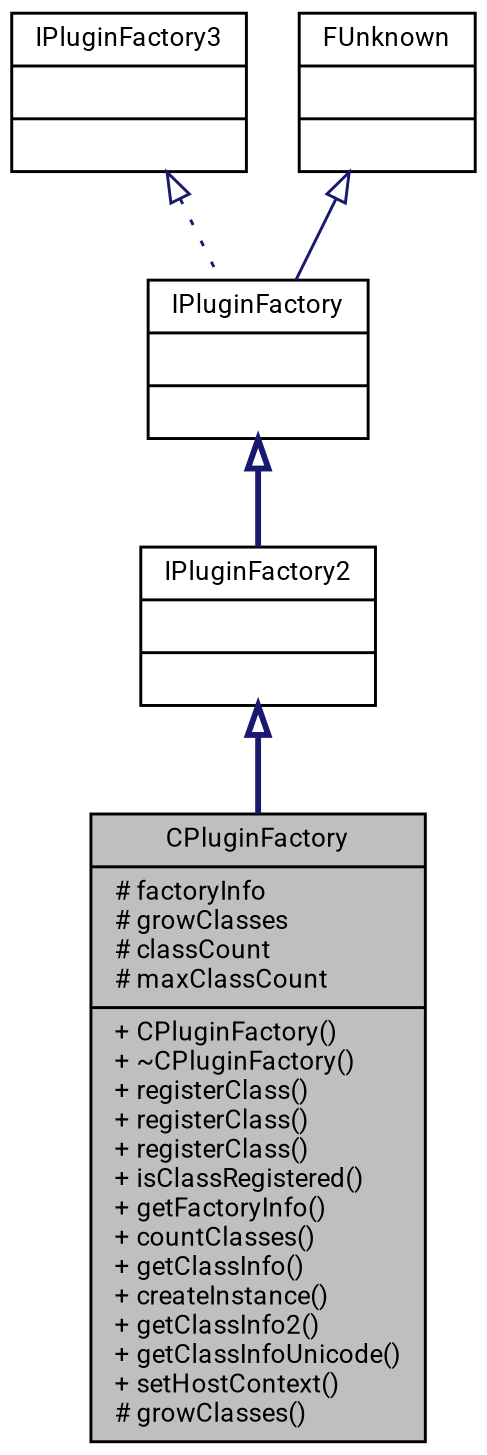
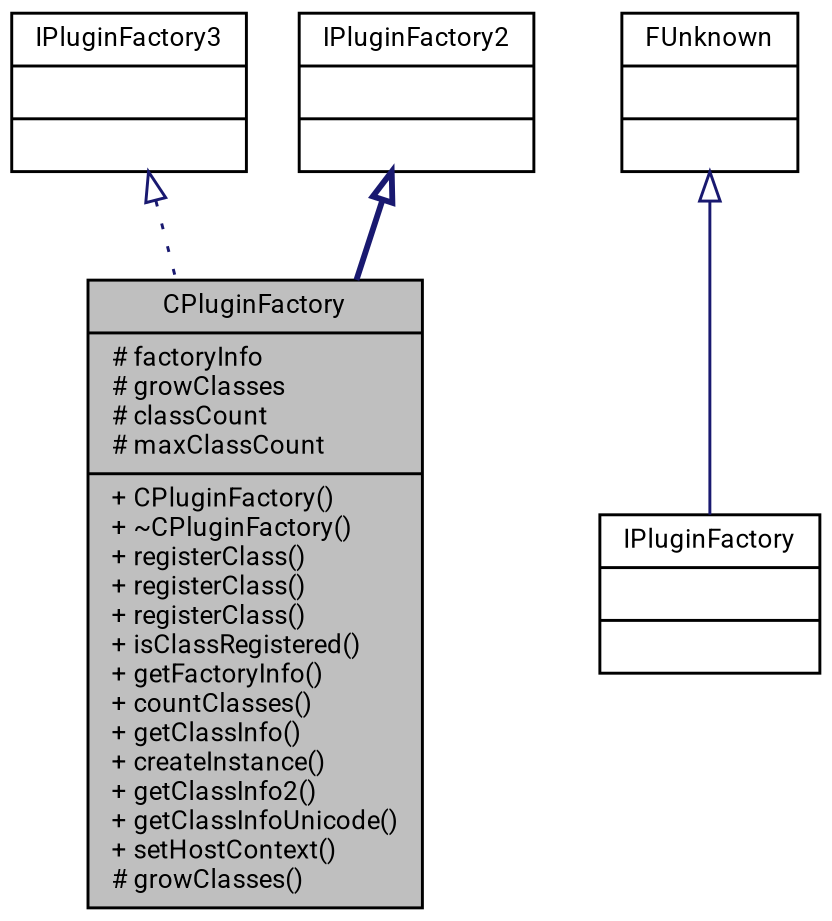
edge "IPluginFactory" -> "IPluginFactory3": now "CPluginFactory" -> "IPluginFactory3"
edge "IPluginFactory2" -> "IPluginFactory": removed
